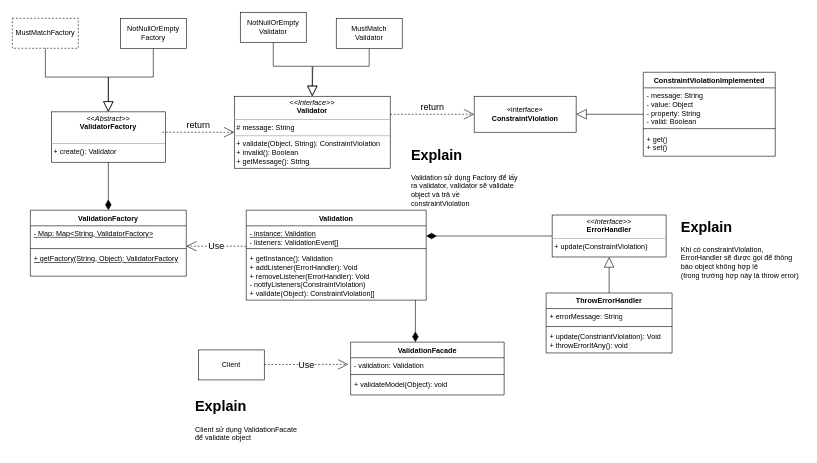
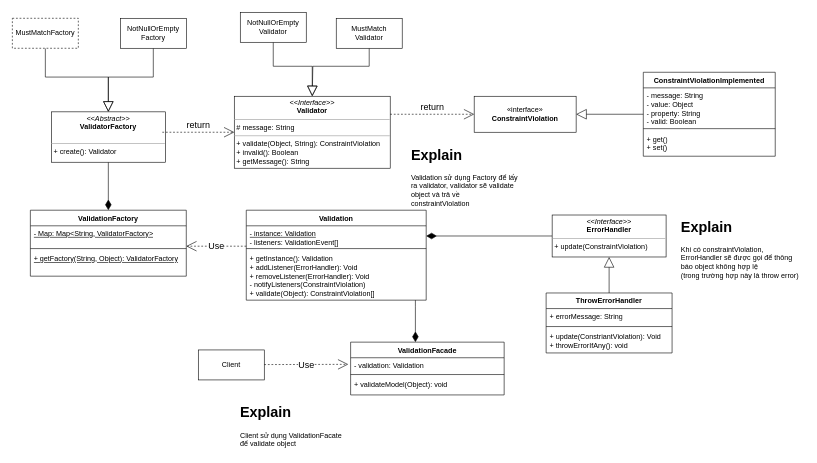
node "Explain Client sử dụng ValidationFacate để validate object": moved (249, 423) -> (294, 429)
